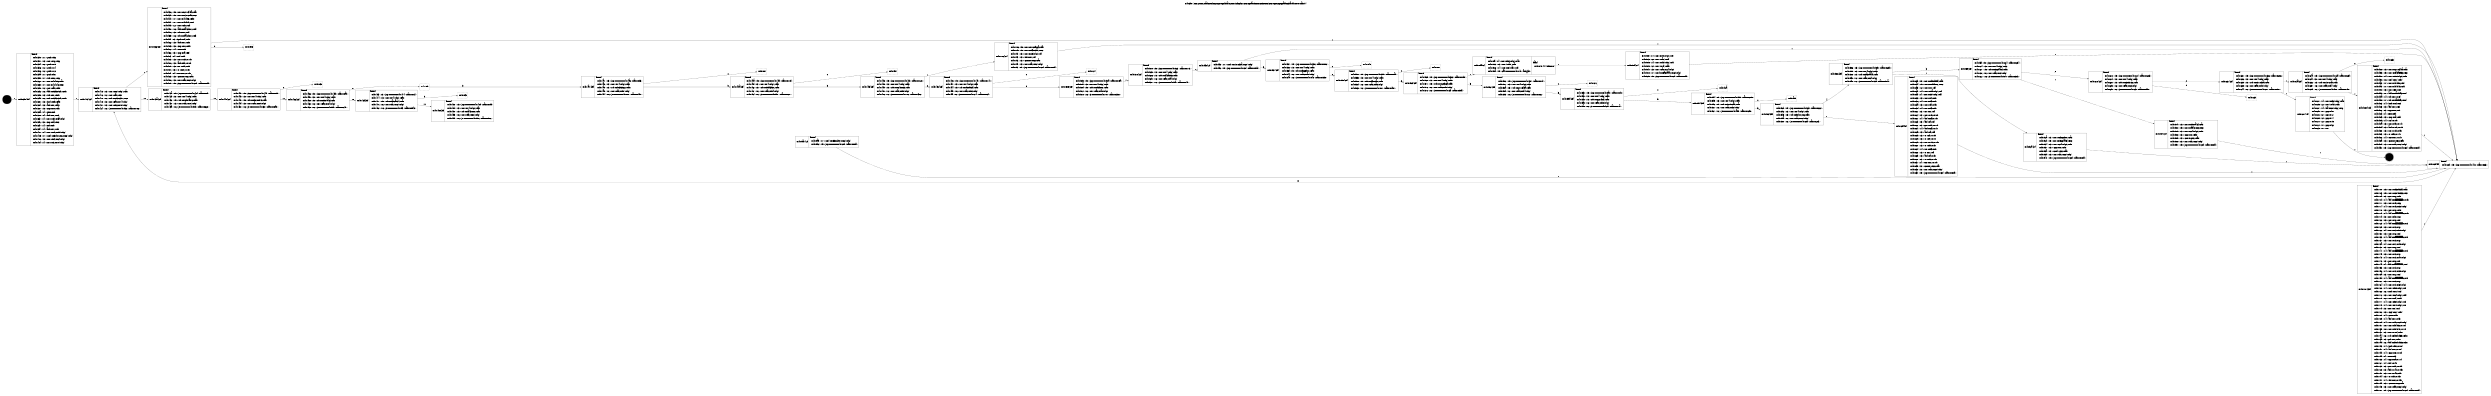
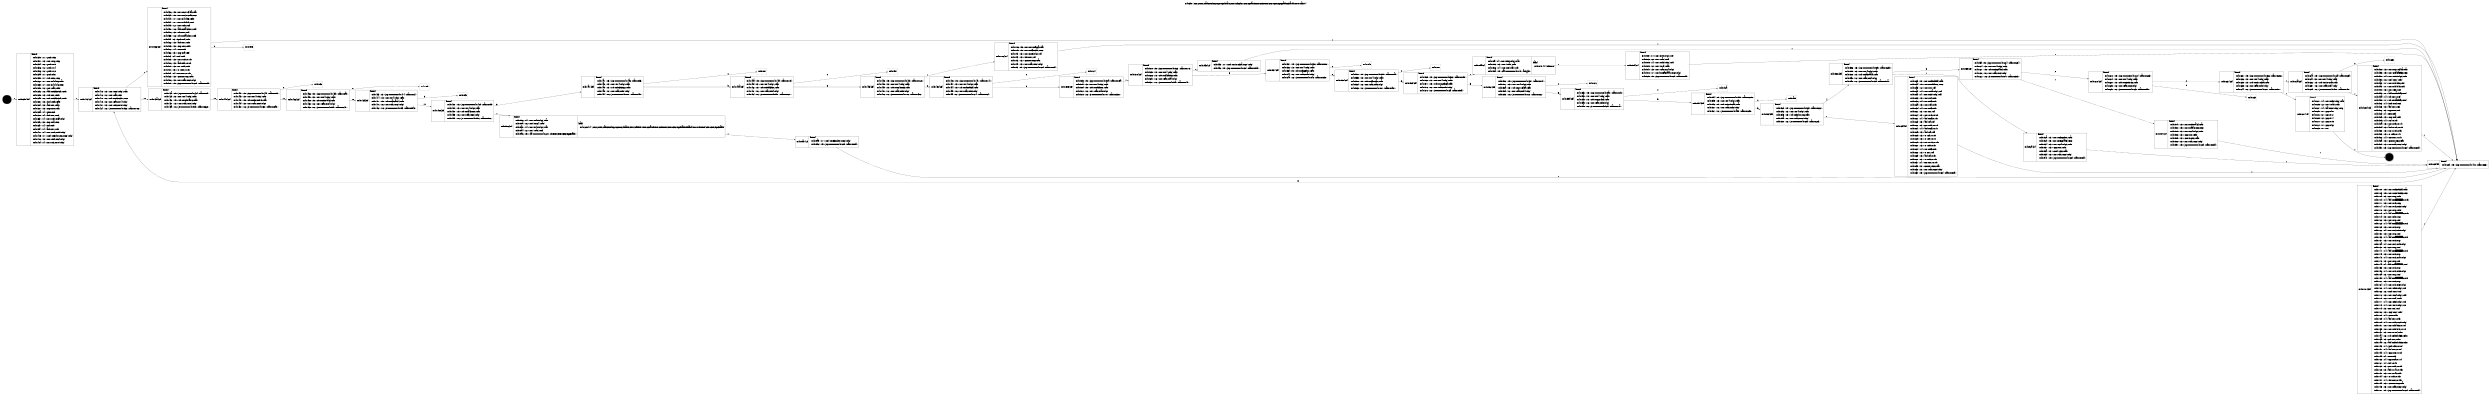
edge "0x401bf5 [12]" -> "0x401537 [25]": now "0x40151e [25]" -> "0x401537 [25]"
edge "0x4019f9" -> "0x4014a1 [25]": now "0x401488 [25]" -> "0x4014a1 [25]"
node "0x401996 [21]": added
